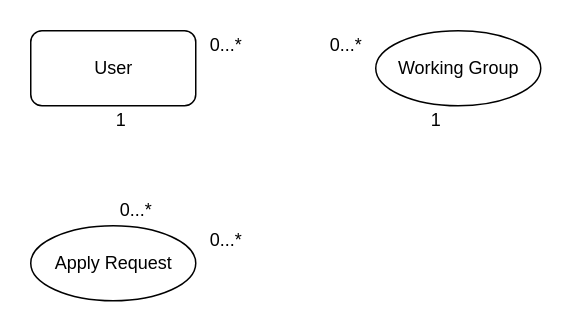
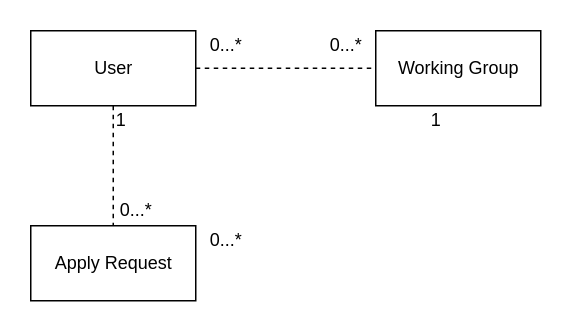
node "User": shape rounded rectangle -> rectangle
edge "User" -- "Working Group": added
node "Working Group": shape ellipse -> rectangle
edge "User" -- "Apply Request": added
node "Apply Request": shape ellipse -> rectangle
